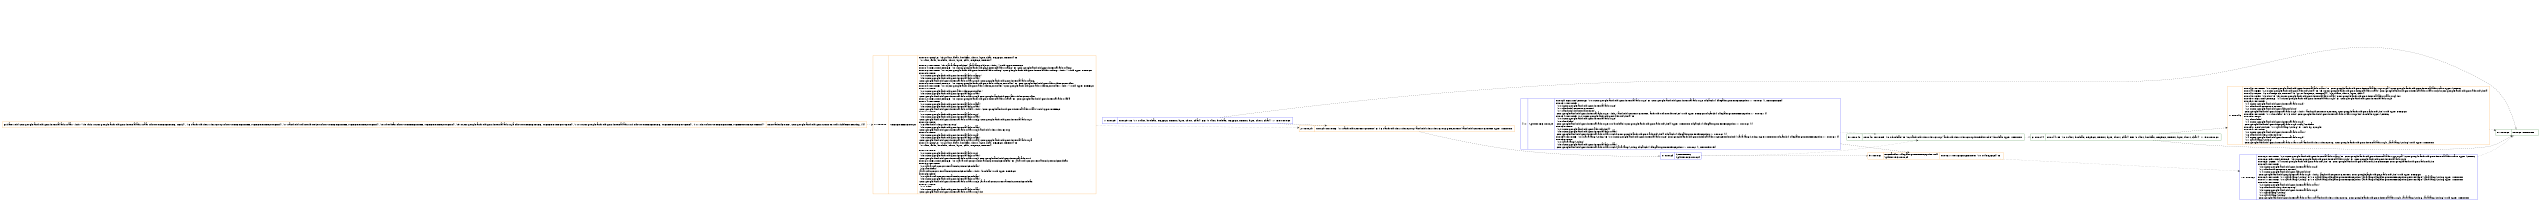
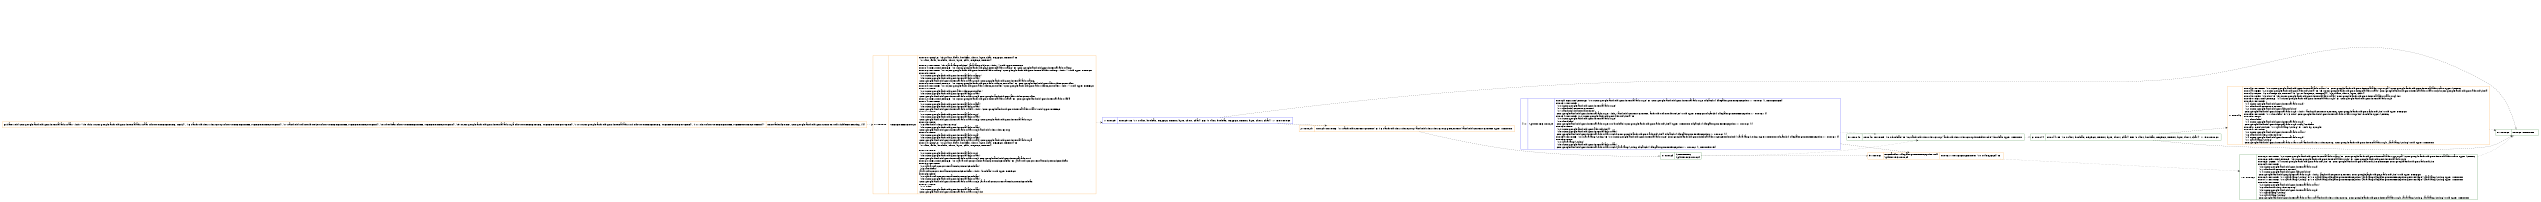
edge "0: 0x0000" -> "2: 0x002b": now "0: 0x0000" -> "1: 0x0029"
node "3: 0x002f": color blue -> darkgreen
node "10: 0x0062": color blue -> darkgreen
